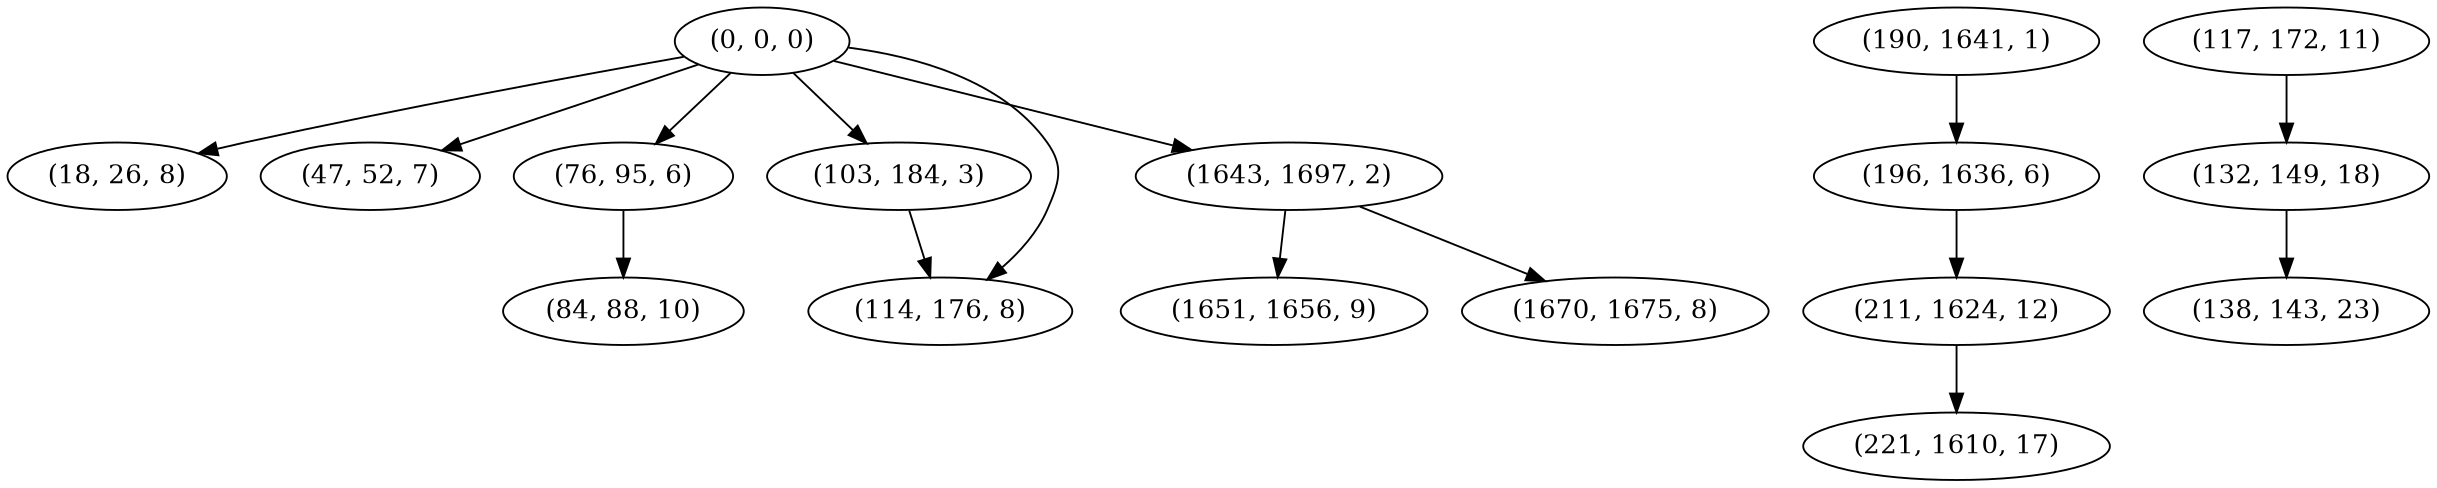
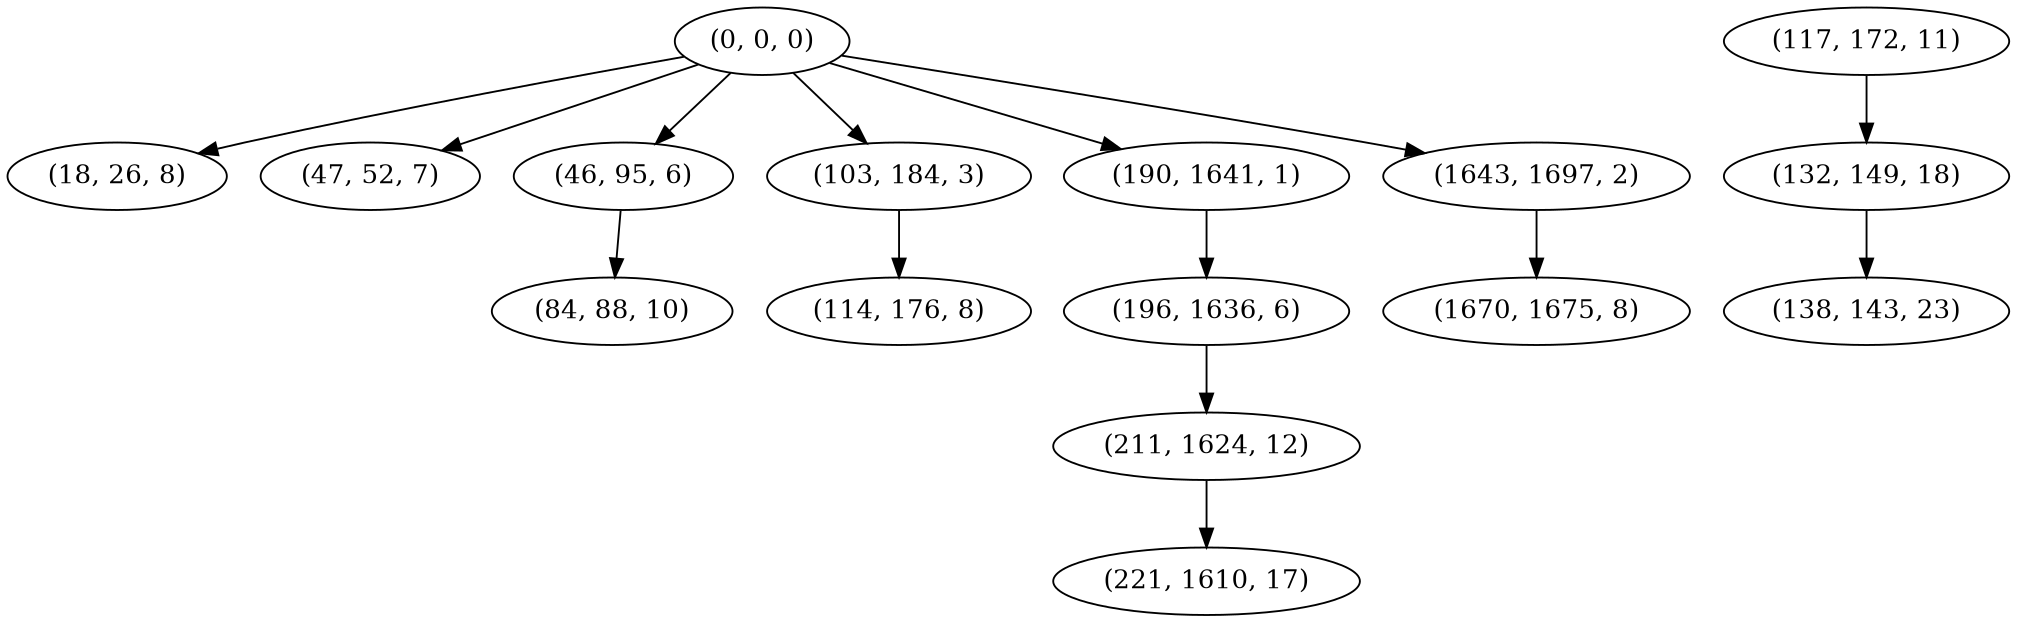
edge "(0, 0, 0)" -> "(114, 176, 8)": now "(0, 0, 0)" -> "(190, 1641, 1)"
node "(76, 95, 6)": label "(76, 95, 6)" -> "(46, 95, 6)"
node "(1651, 1656, 9)": removed
